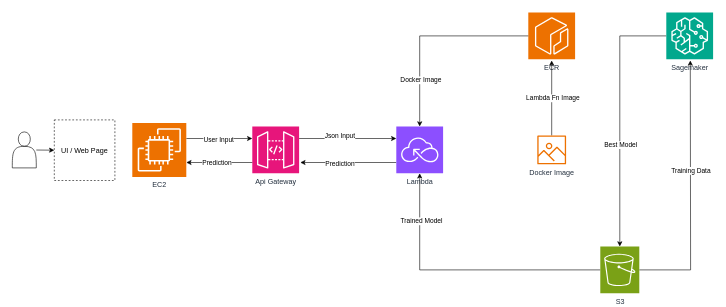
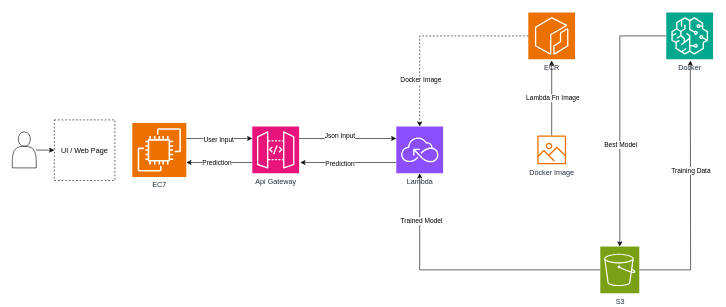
edge "ECR" -> "Lambda": style solid -> dashed
node "Sagemaker": label "Sagemaker" -> "Docker"
node "EC2": label "EC2" -> "EC7"
